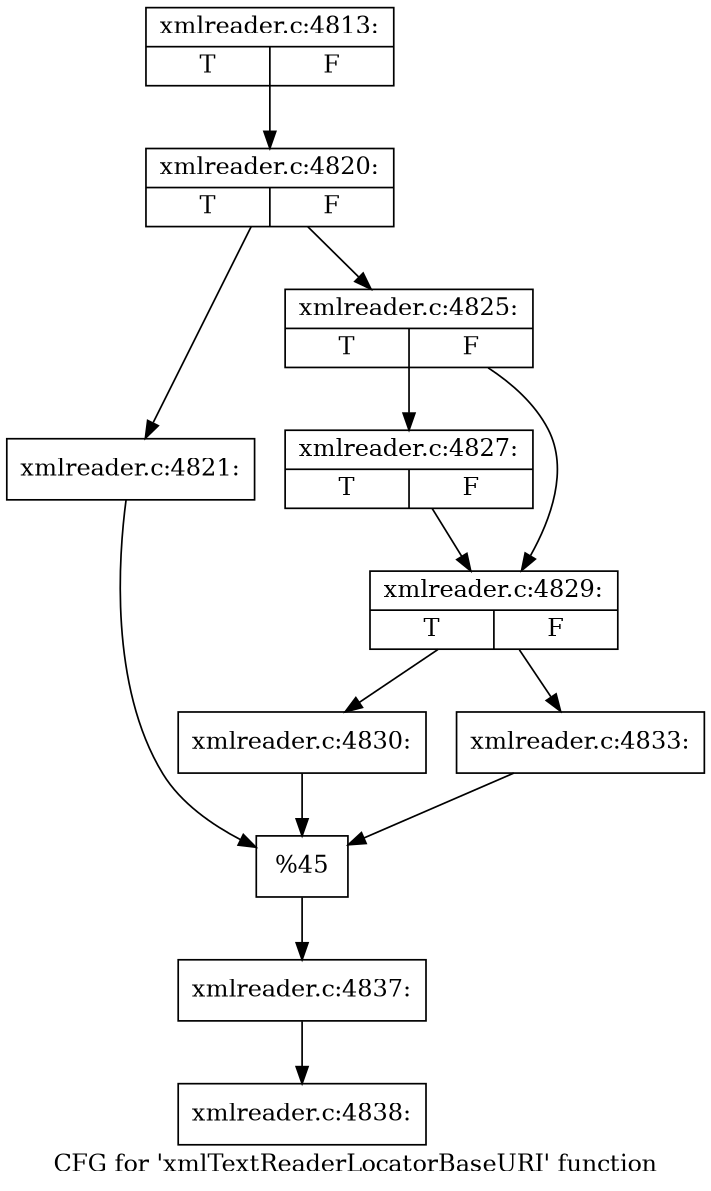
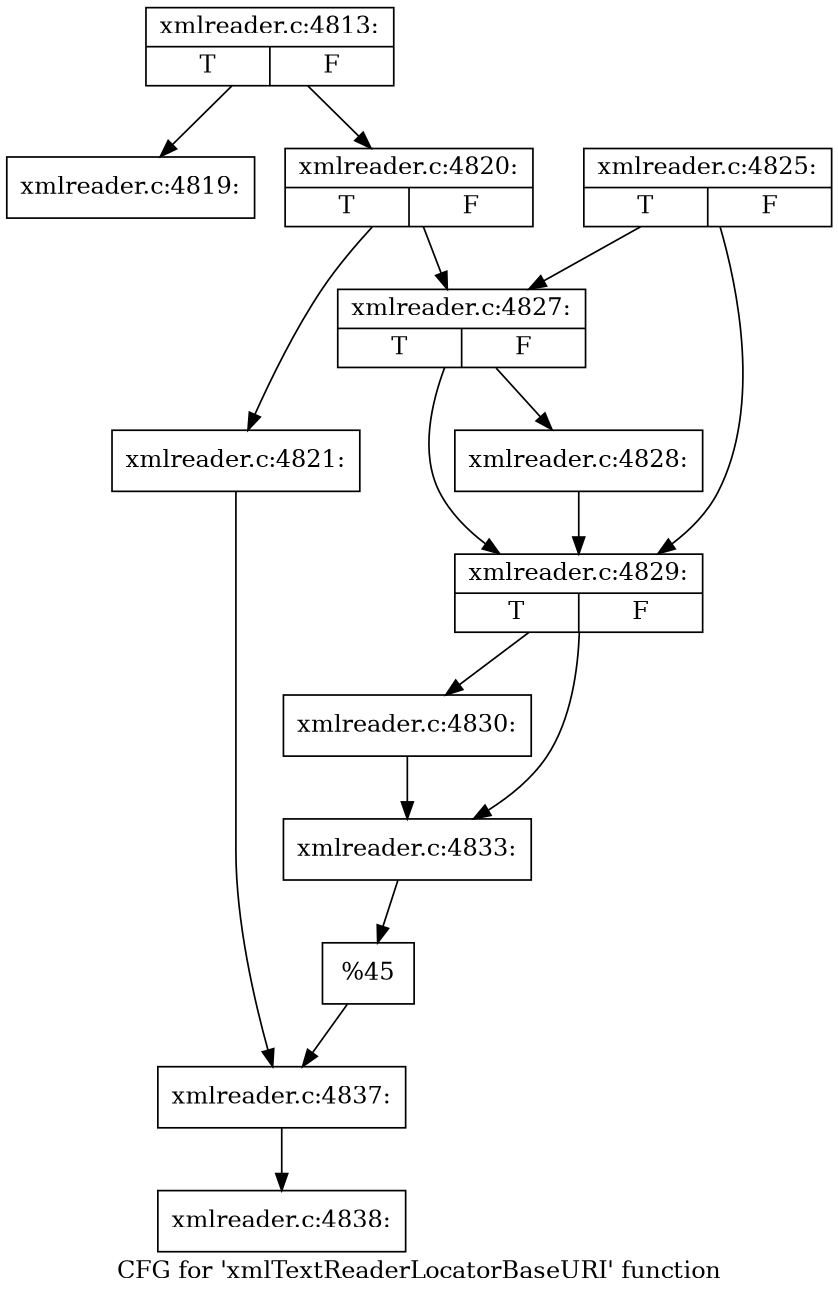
node "xmlreader.c:4819:": added
edge "xmlreader.c:4820:" -> "xmlreader.c:4825:": now "xmlreader.c:4820:" -> "xmlreader.c:4827:"
node "xmlreader.c:4828:": added
edge "xmlreader.c:4821:" -> "%45": now "xmlreader.c:4821:" -> "xmlreader.c:4837:"
edge "xmlreader.c:4830:" -> "%45": now "xmlreader.c:4830:" -> "xmlreader.c:4833:"
